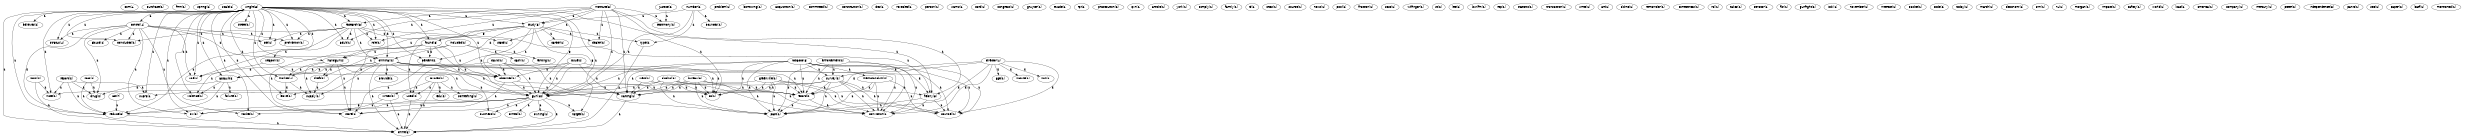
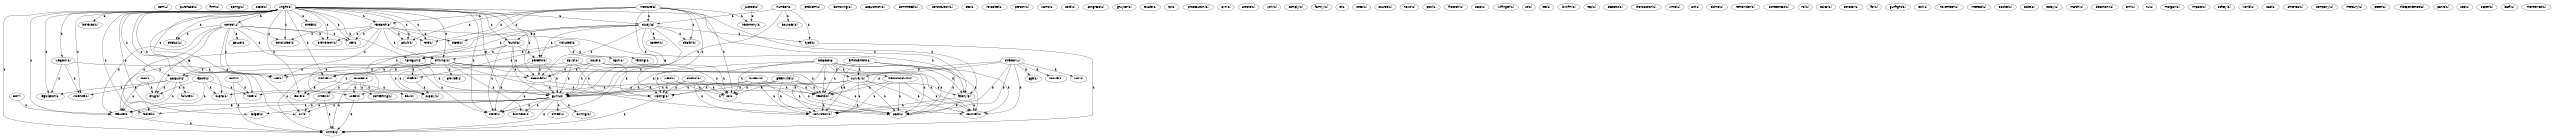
node "legislation(1)": added
